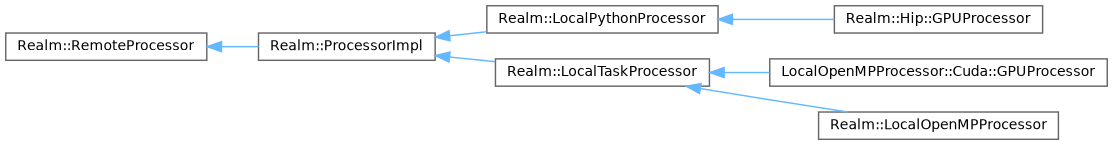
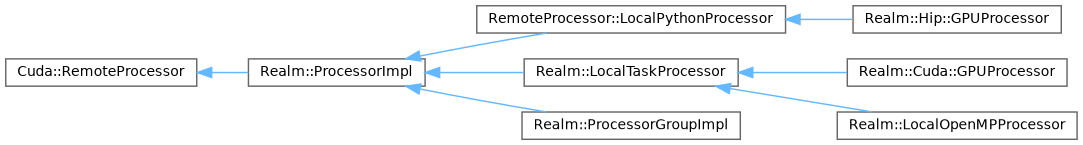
node "Realm::LocalPythonProcessor": label "Realm::LocalPythonProcessor" -> "RemoteProcessor::LocalPythonProcessor"
node "Realm::RemoteProcessor": label "Realm::RemoteProcessor" -> "Cuda::RemoteProcessor"
node "LocalOpenMPProcessor::Cuda::GPUProcessor": label "LocalOpenMPProcessor::Cuda::GPUProcessor" -> "Realm::Cuda::GPUProcessor"
node "Realm::ProcessorGroupImpl": added
